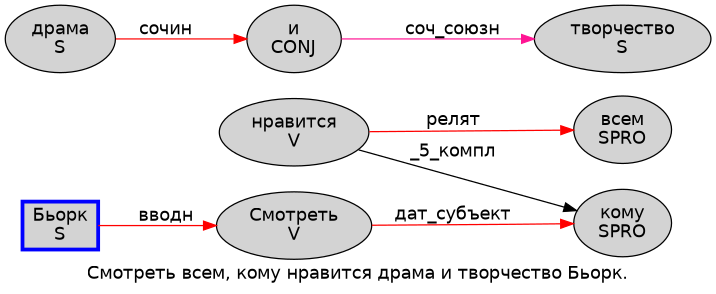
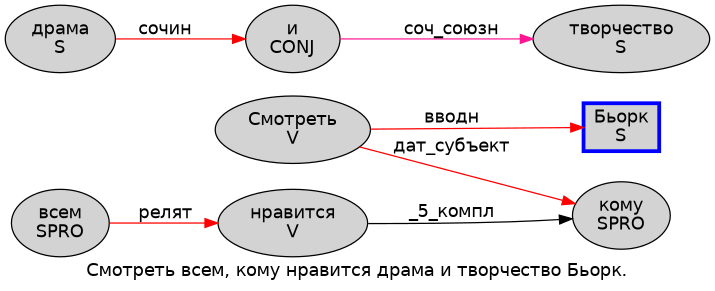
edge "нравится V" -> "всем SPRO": reversed
edge "Бьорк S" -> "Смотреть V": reversed
